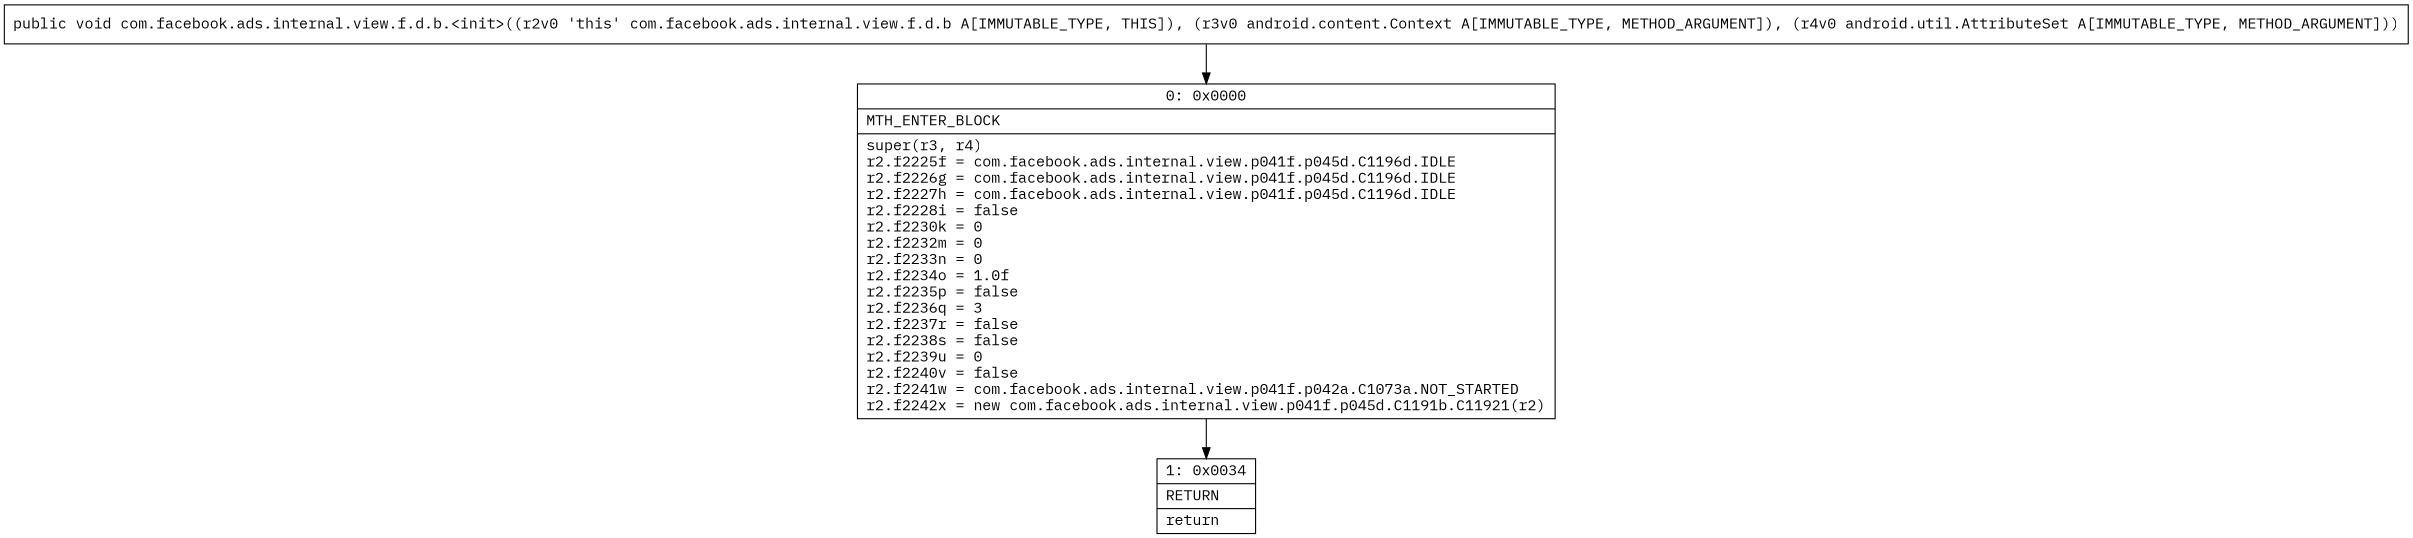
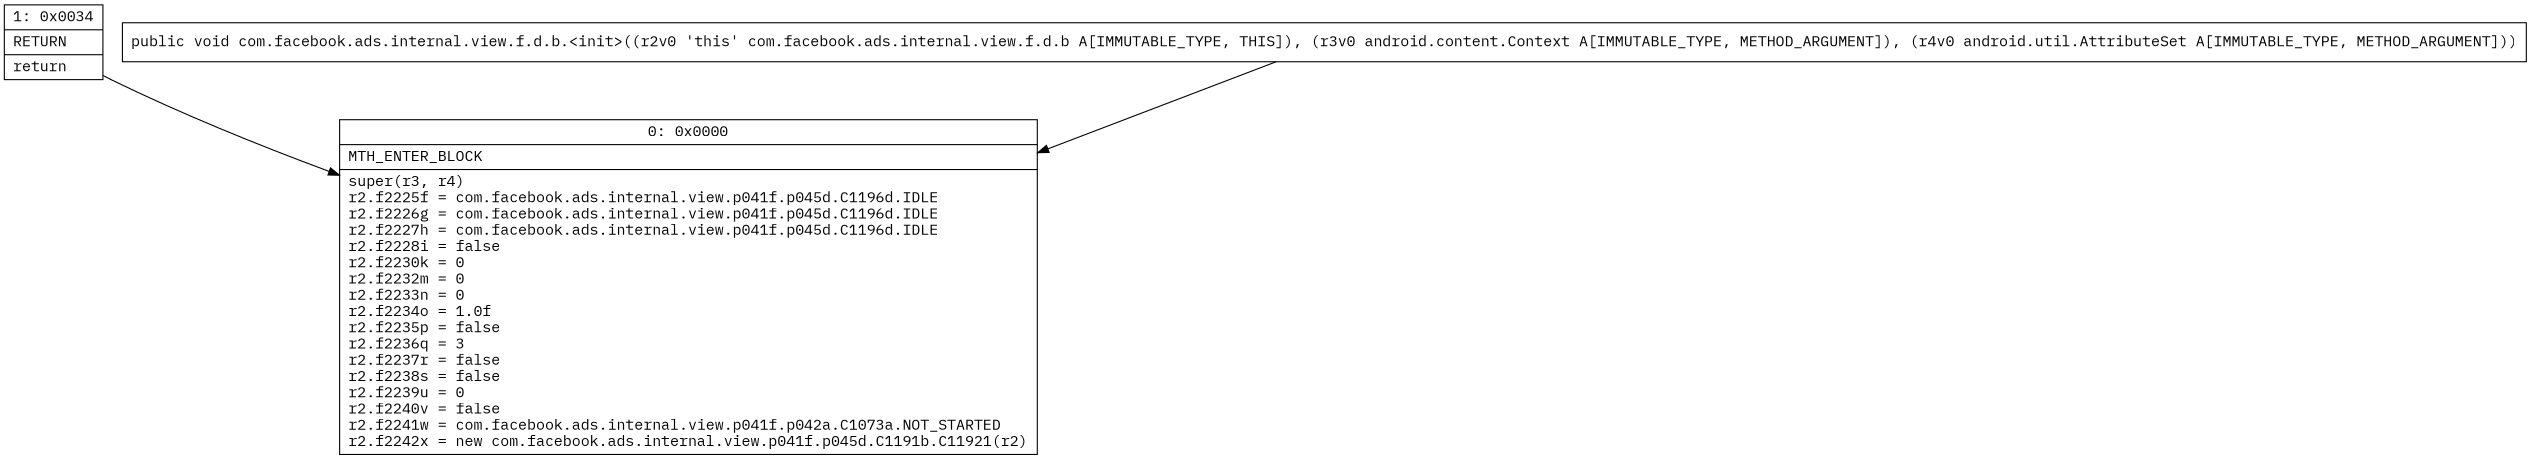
edge "0: 0x0000" -> "1: 0x0034": reversed
